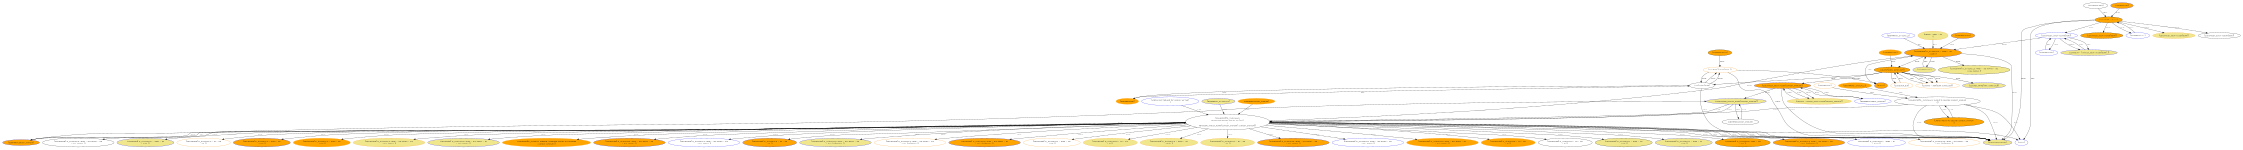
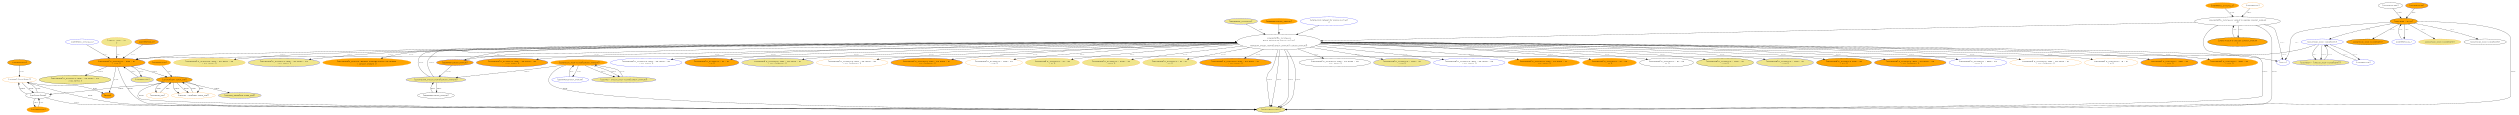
edge "(Call,stat(path, &stat_buf))" -> "(Call,syscall_sock->code(condor_sysnum))": now "(Call,stat(path, &stat_buf))" -> "(MethodReturn,RET)"
node "(Call,syscall_sock->code(condor_sysnum))": color blue -> darkorange
node "(Call,rval = syscall_sock->code(condor_sysnum))": color darkorange -> blue
node "(MethodReturn,RET)": color blue -> black
